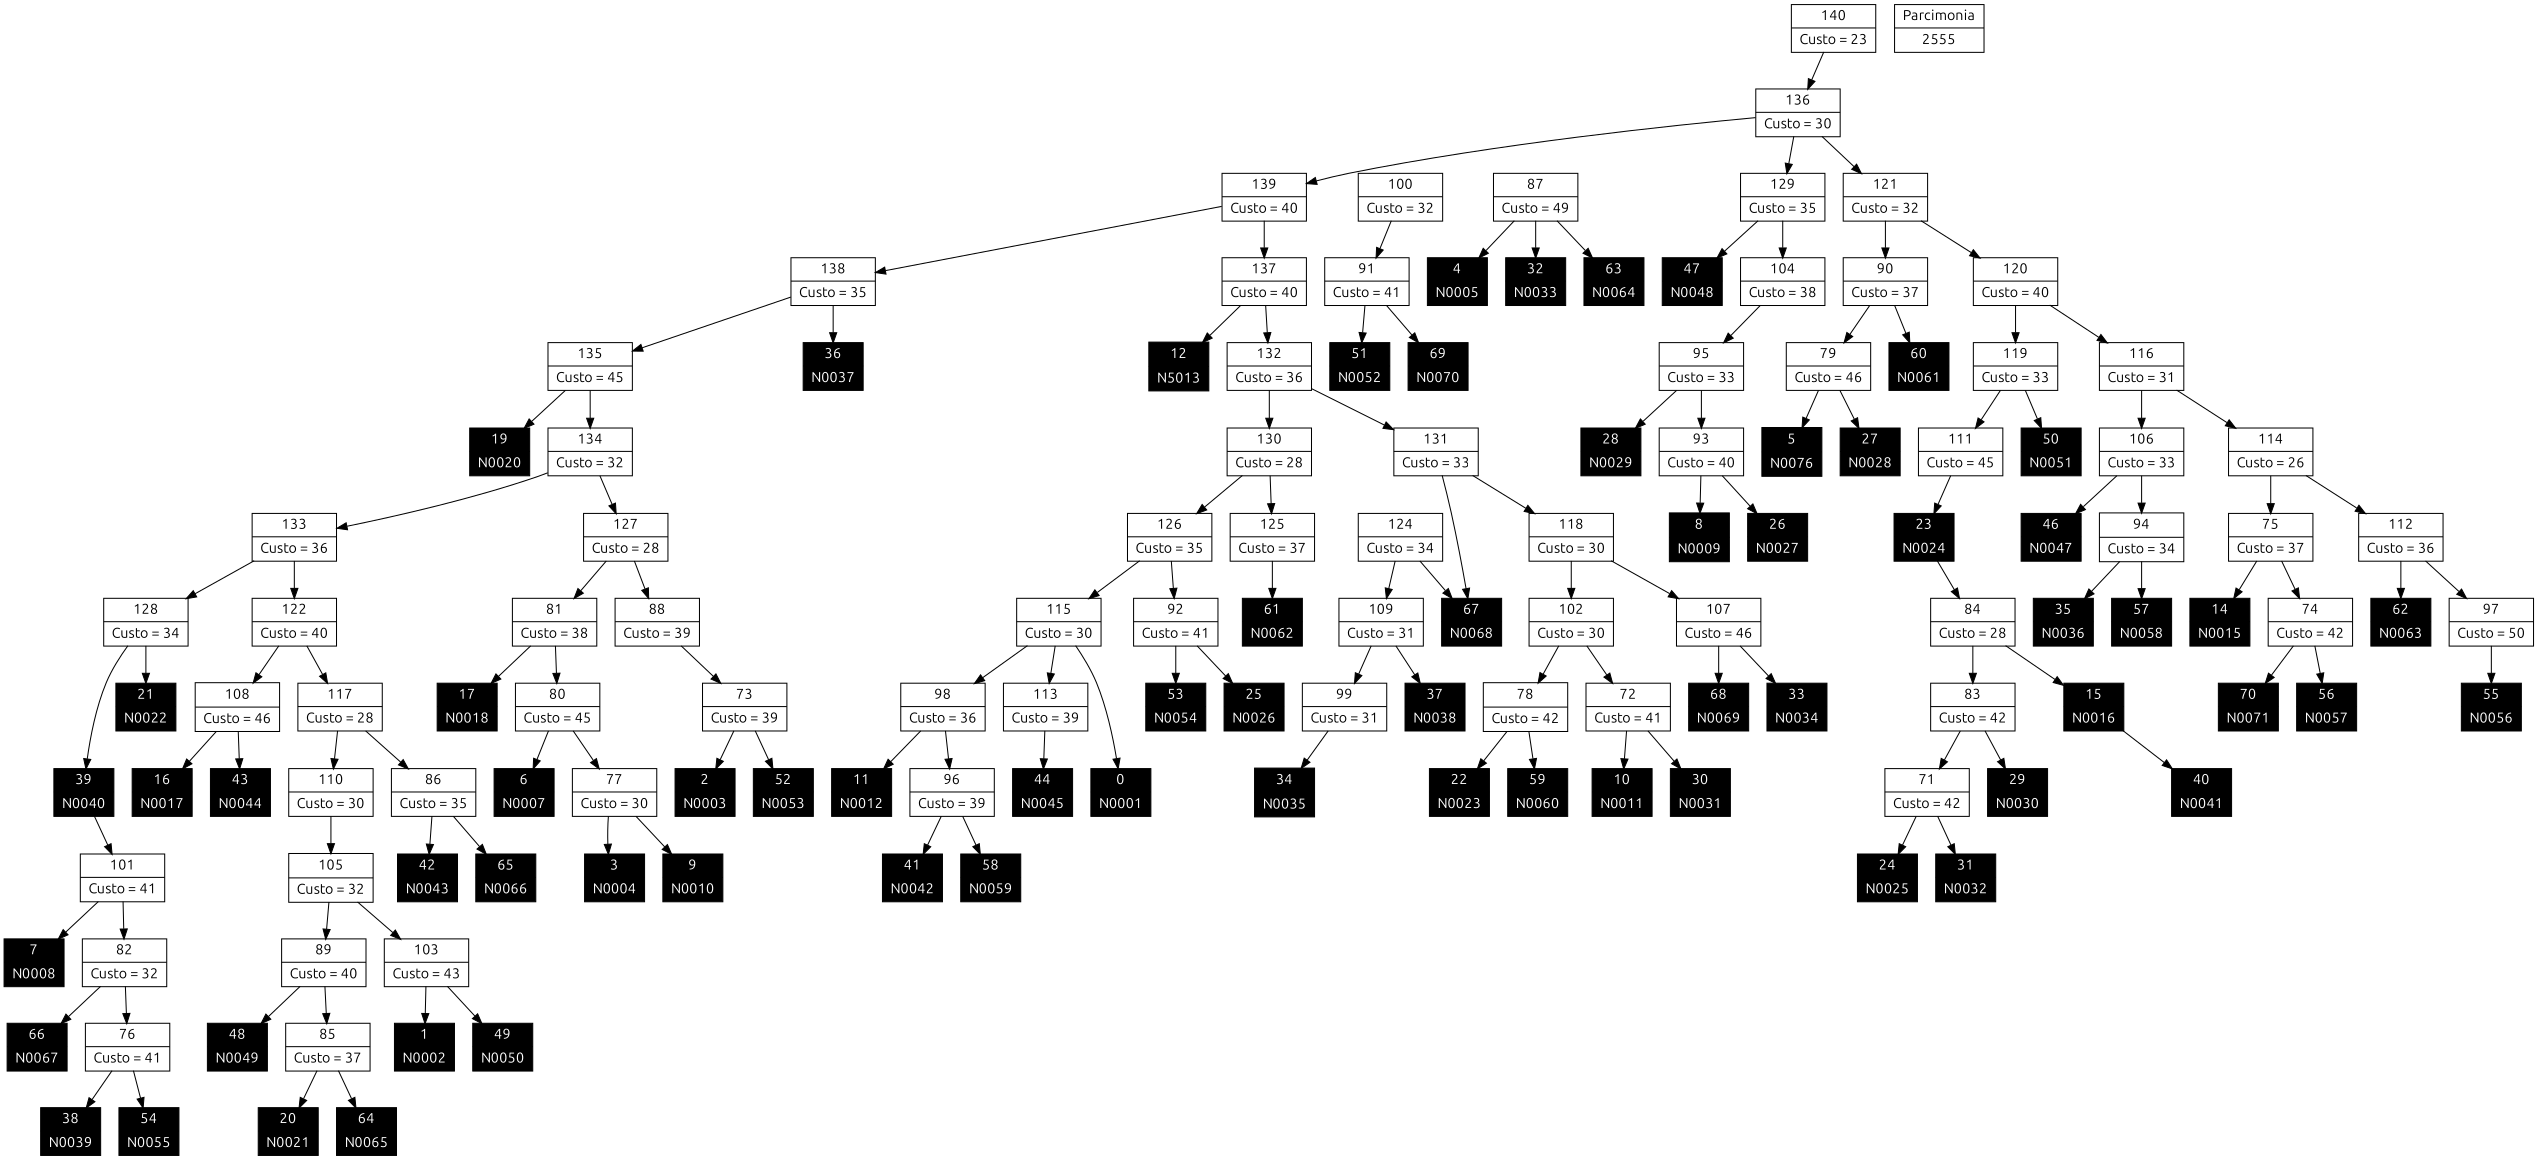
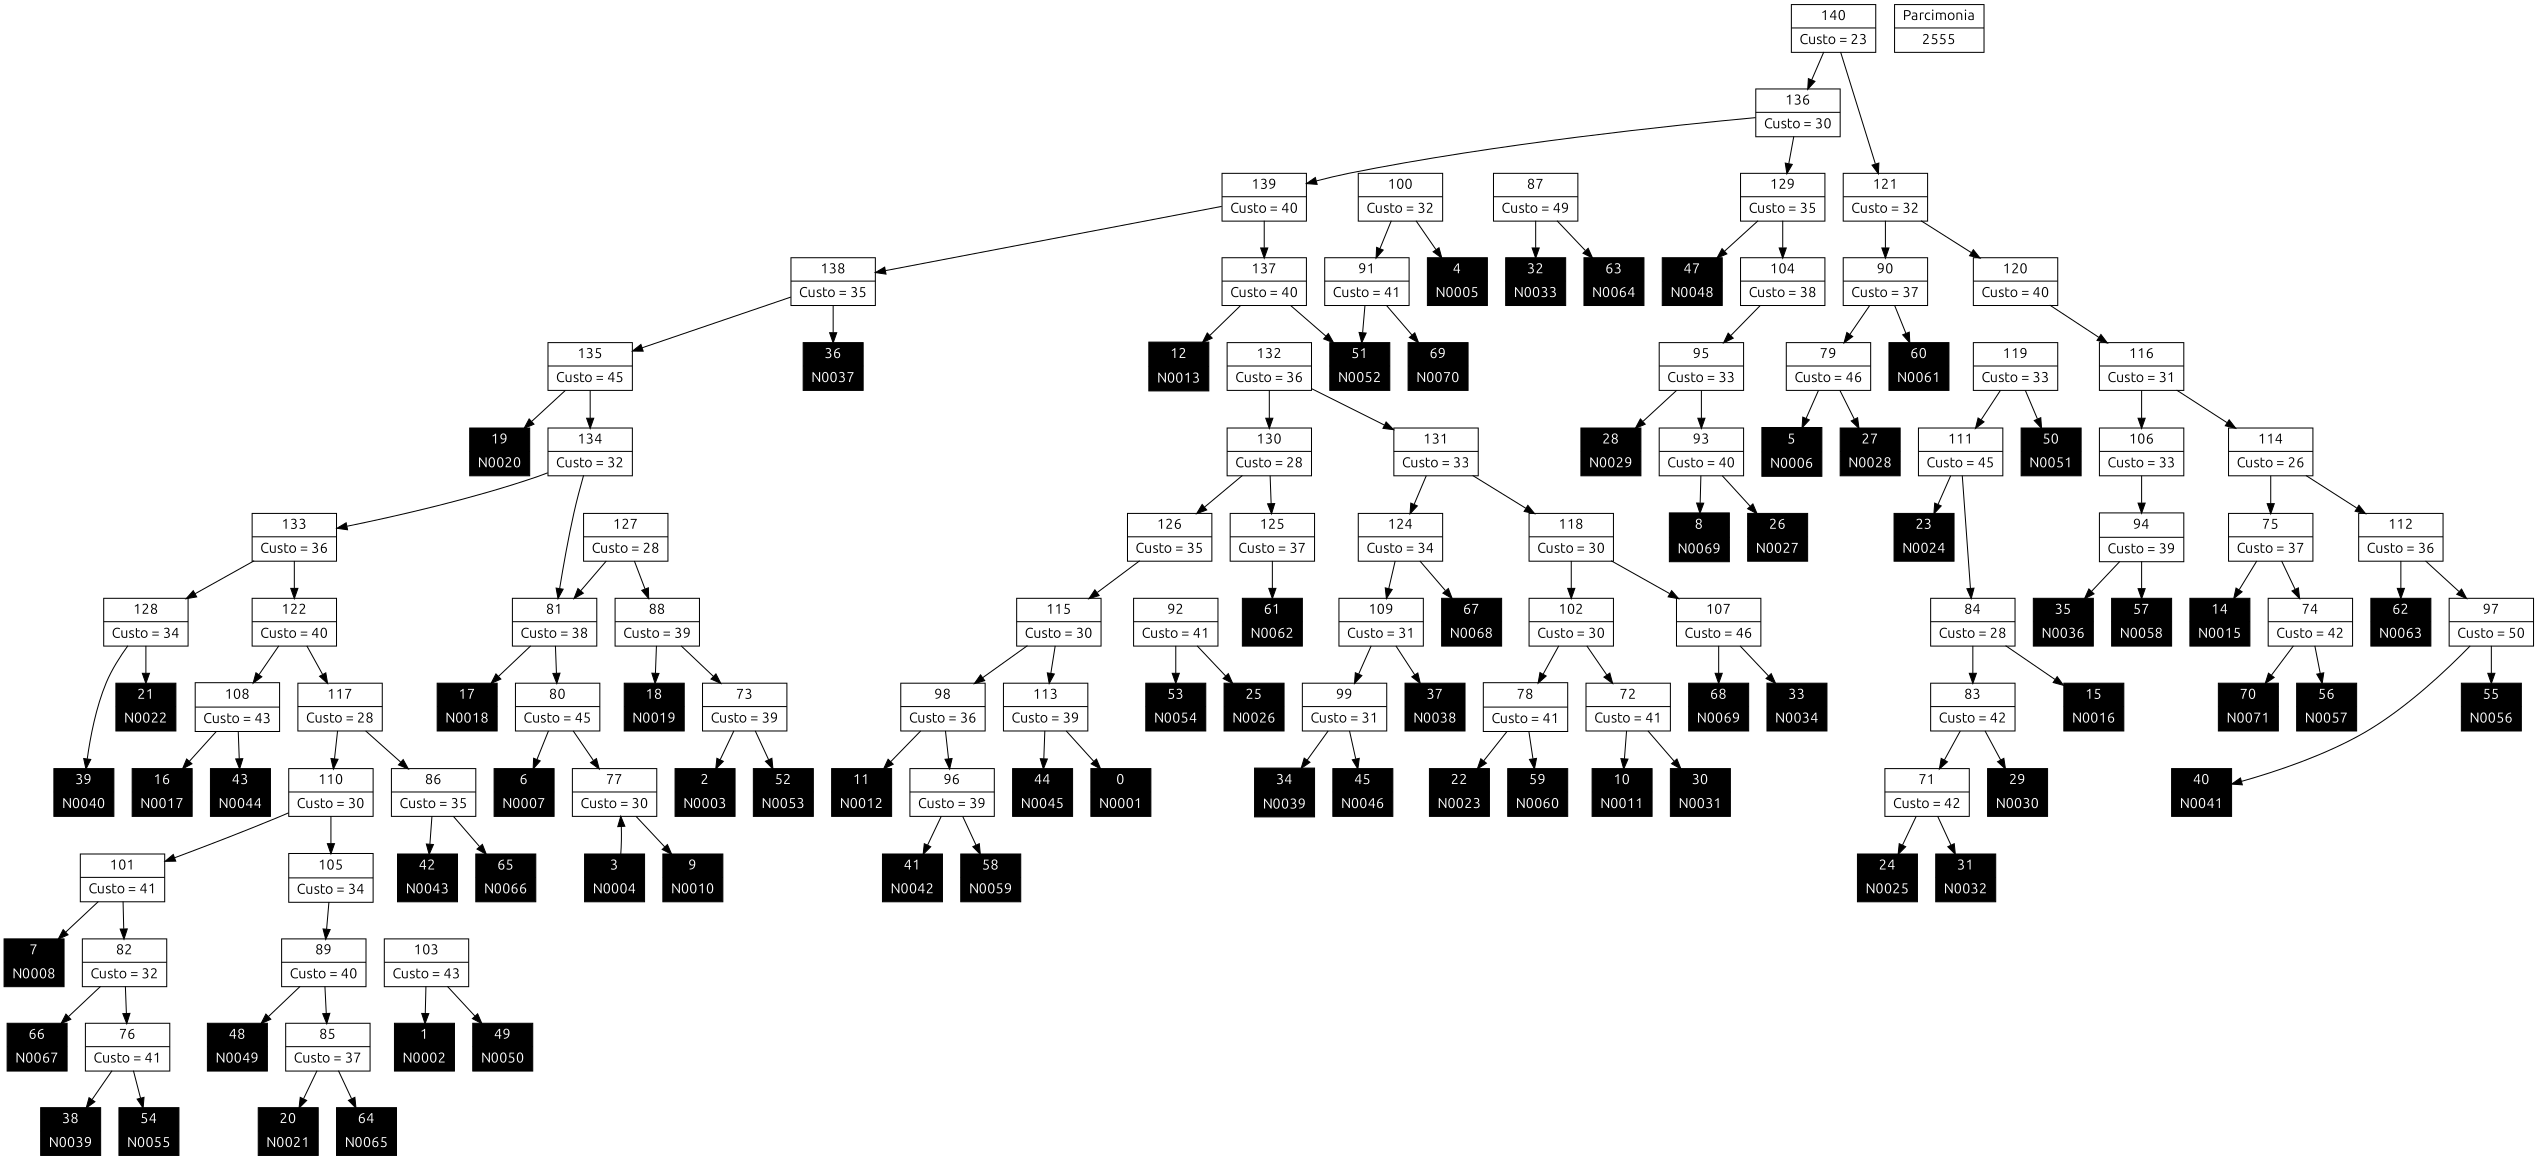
edge "136" -> "121": now "140" -> "121"
edge "87" -> "4": now "100" -> "4"
edge "137" -> "132": now "137" -> "51"
edge "120" -> "119": removed
node "12": text "N5013" -> "N0013"
node "5": text "N0076" -> "N0006"
edge "134" -> "127": now "134" -> "81"
edge "131" -> "67": now "131" -> "124"
node "46": removed
node "8": text "N0009" -> "N0069"
node "94": text "Custo = 34" -> "Custo = 39"
edge "126" -> "92": removed
edge "23" -> "84": now "111" -> "84"
edge "115" -> "0": now "113" -> "0"
node "18": added
node "108": text "Custo = 46" -> "Custo = 43"
node "78": text "Custo = 42" -> "Custo = 41"
edge "15" -> "40": now "97" -> "40"
node "45": added
node "34": text "N0035" -> "N0039"
edge "77" -> "3": reversed
edge "39" -> "101": now "110" -> "101"
node "105": text "Custo = 32" -> "Custo = 34"
edge "105" -> "103": removed
